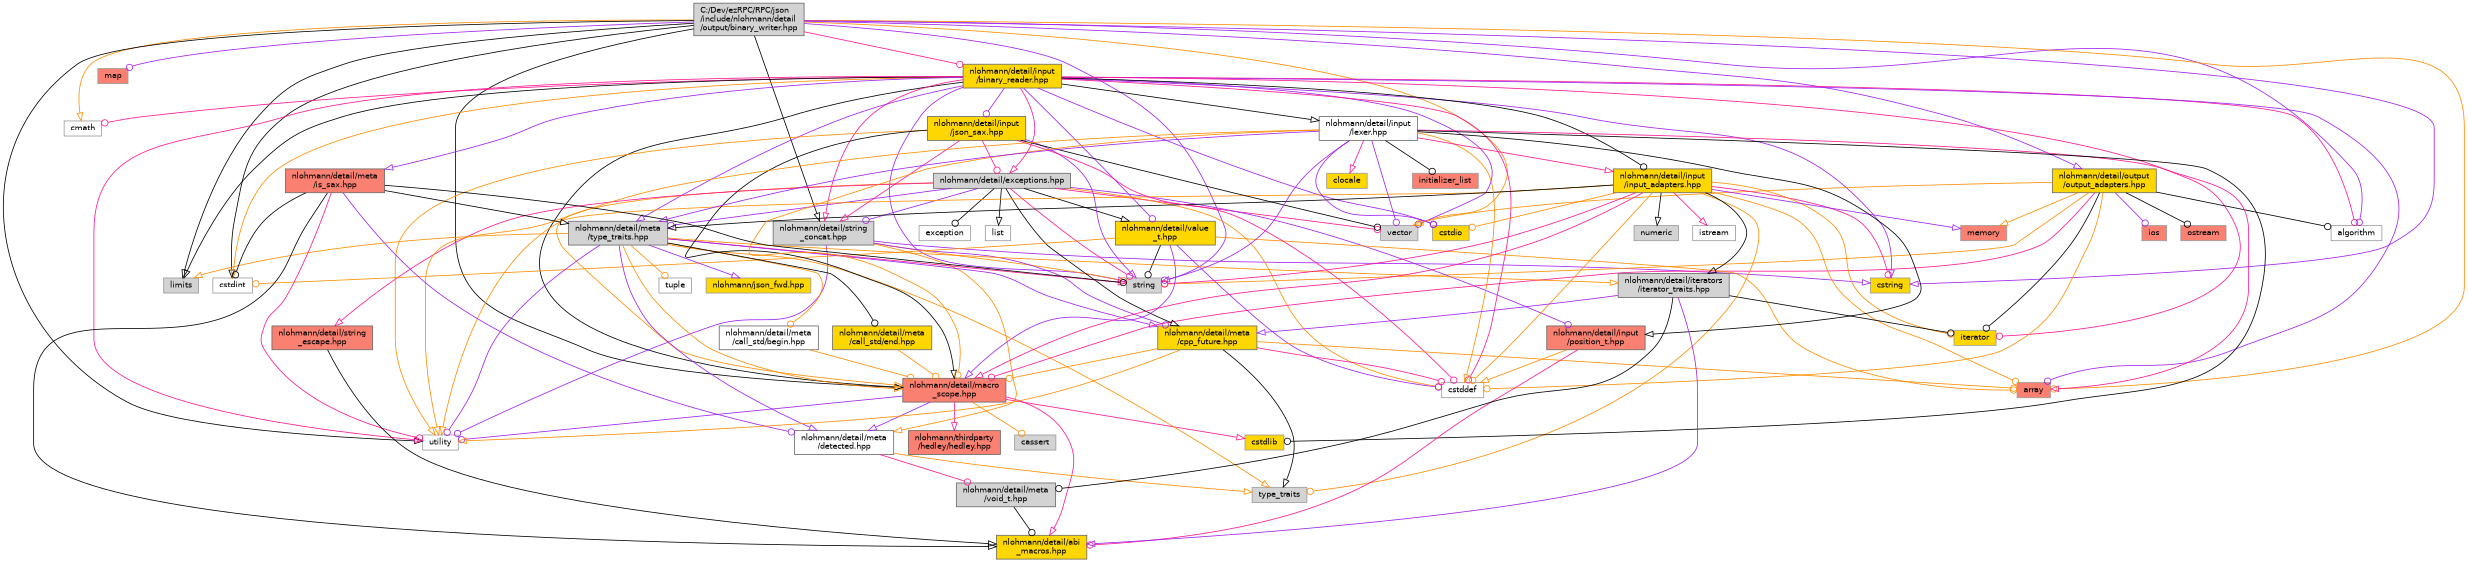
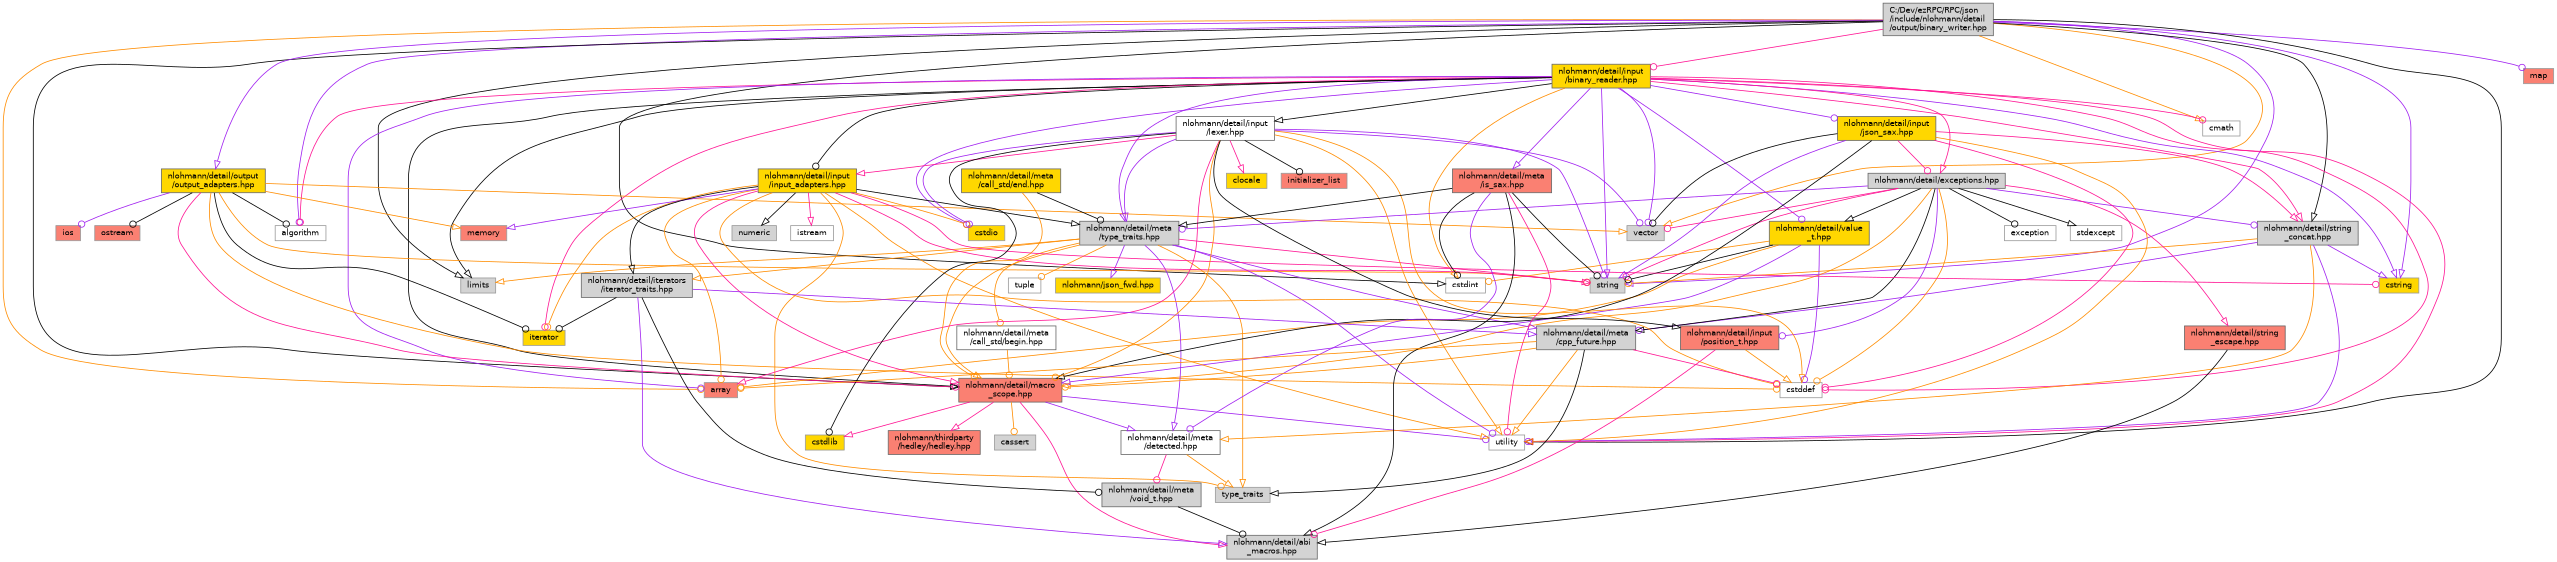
node "list": label "list" -> "stdexcept"
edge "nlohmann/detail/meta /type_traits.hpp" -> "nlohmann/detail/meta /call_std/end.hpp": reversed
node "nlohmann/detail/meta /cpp_future.hpp": fillcolor gold -> lightgrey
node "nlohmann/detail/abi _macros.hpp": fillcolor gold -> lightgrey
